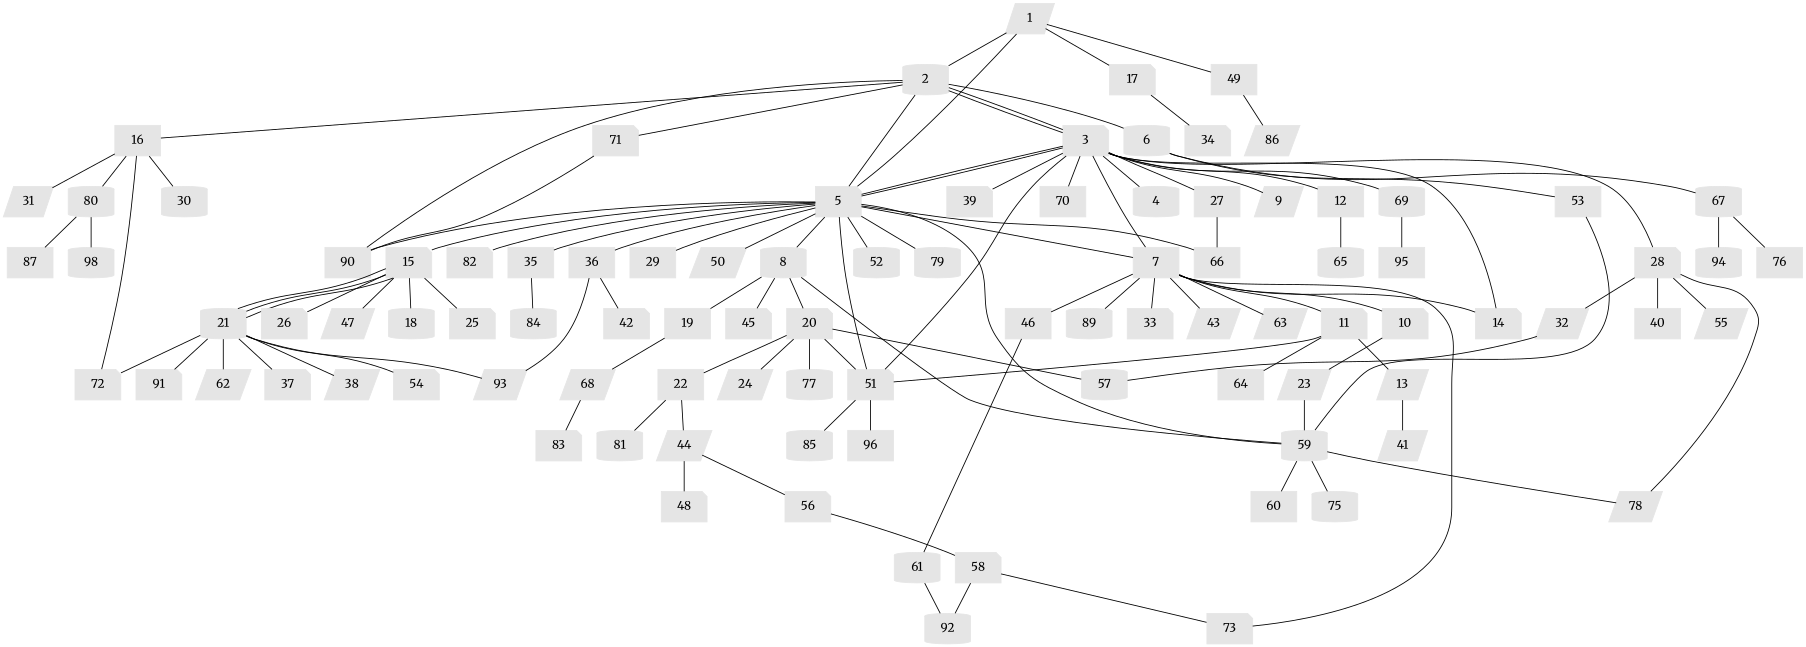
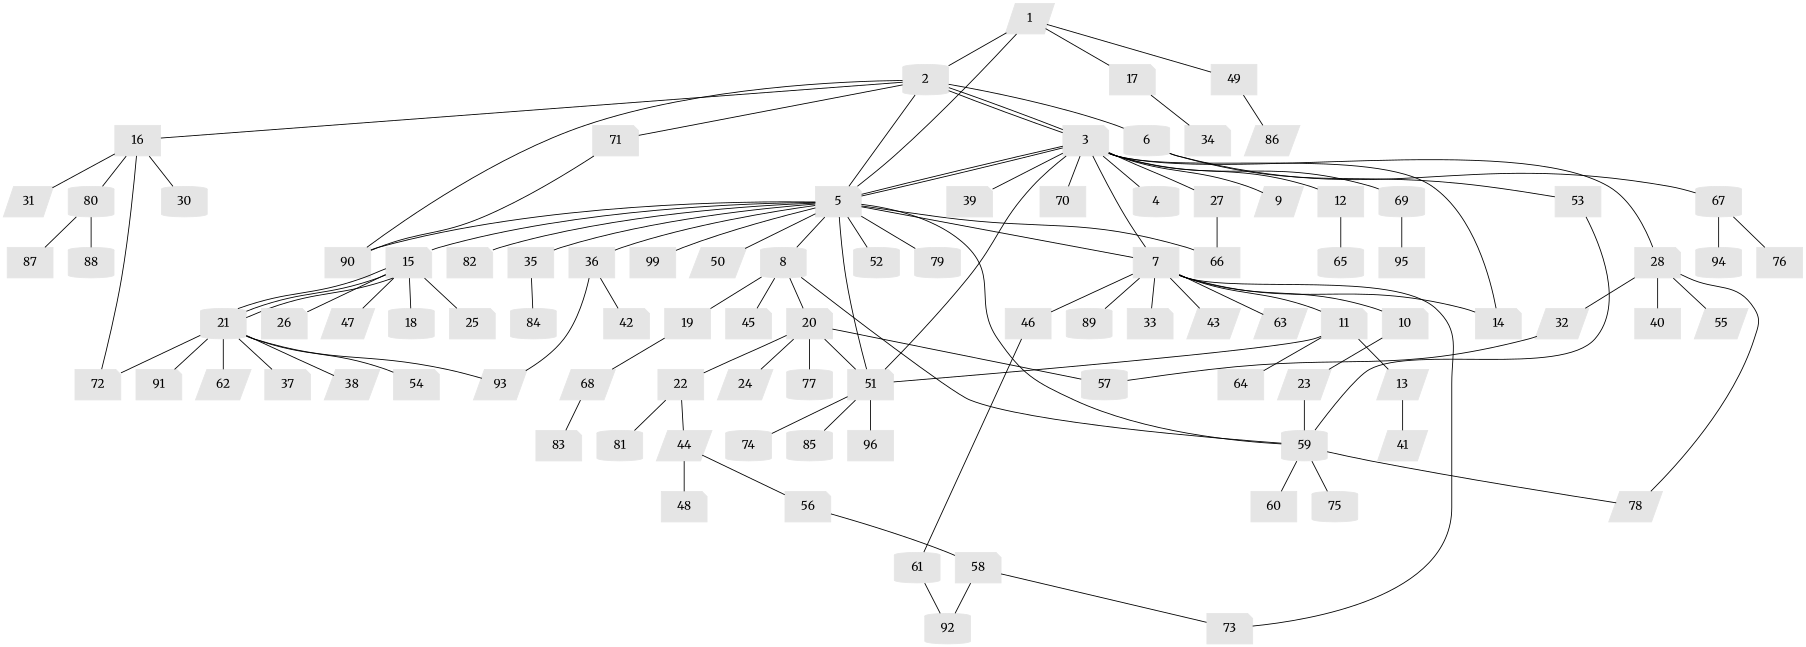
node "98": label "98" -> "88"
node "29": label "29" -> "99"
node "74": added
